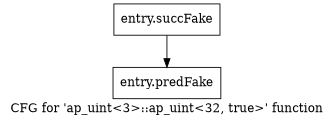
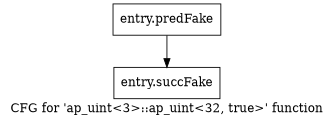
edge "entry.succFake" -> "entry.predFake": reversed
